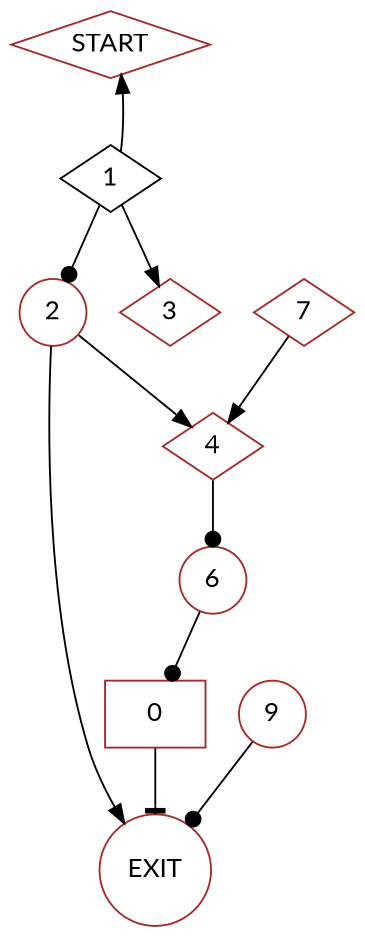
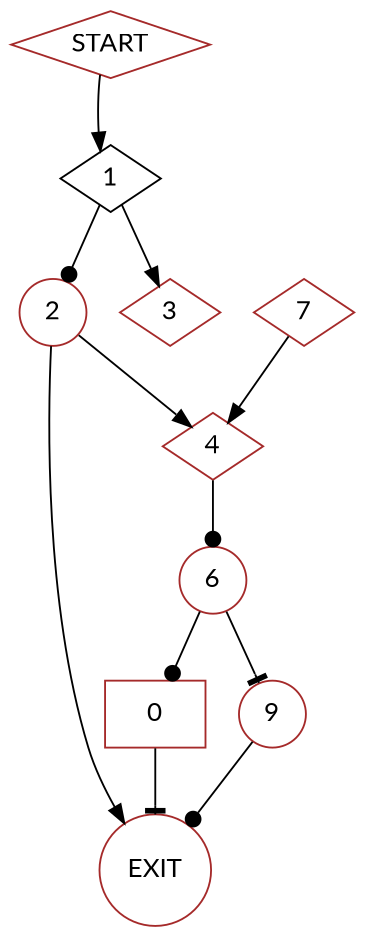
edge "1" -> "START": reversed
edge "6" -> "9": added
